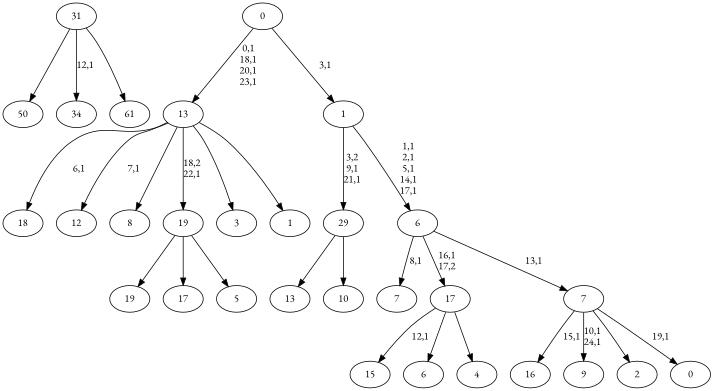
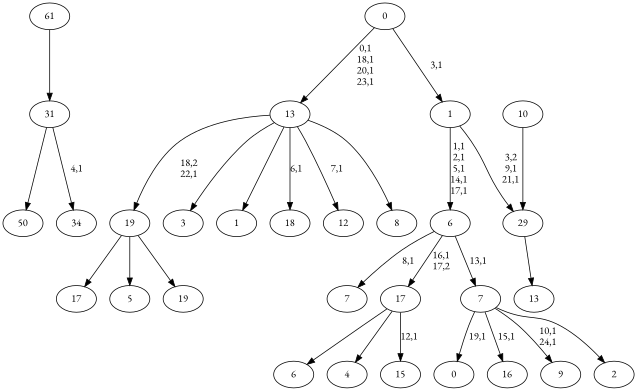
edge "31" -> "61": reversed
edge "31" -> "34": label "12,1" -> "4,1"
edge "29" -> "10": reversed
